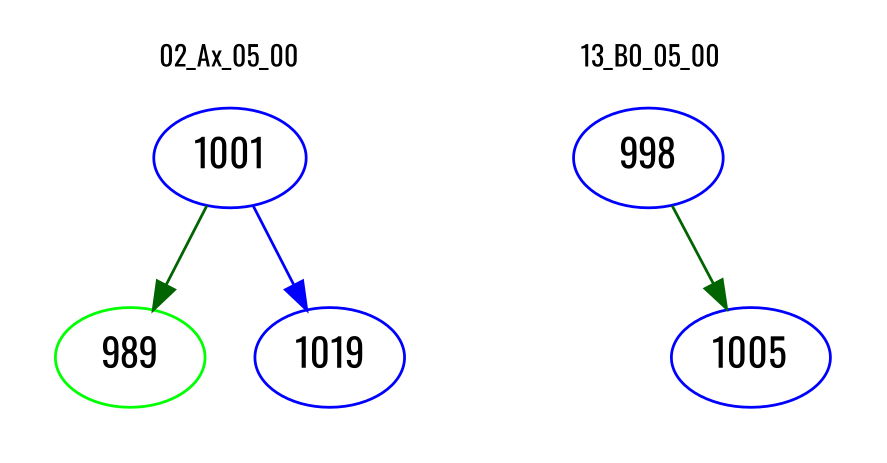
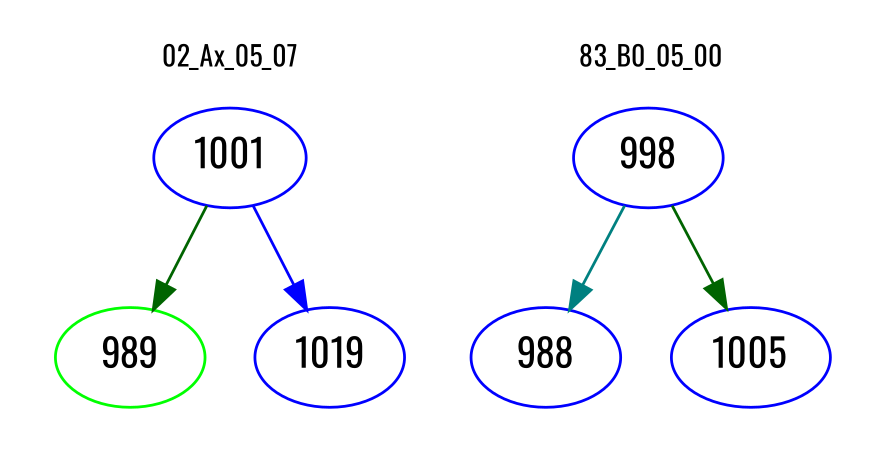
cluster "02_Ax_05_00": label "02_Ax_05_00" -> "02_Ax_05_07"
cluster "13_B0_05_00": label "13_B0_05_00" -> "83_B0_05_00"
node "988": added
